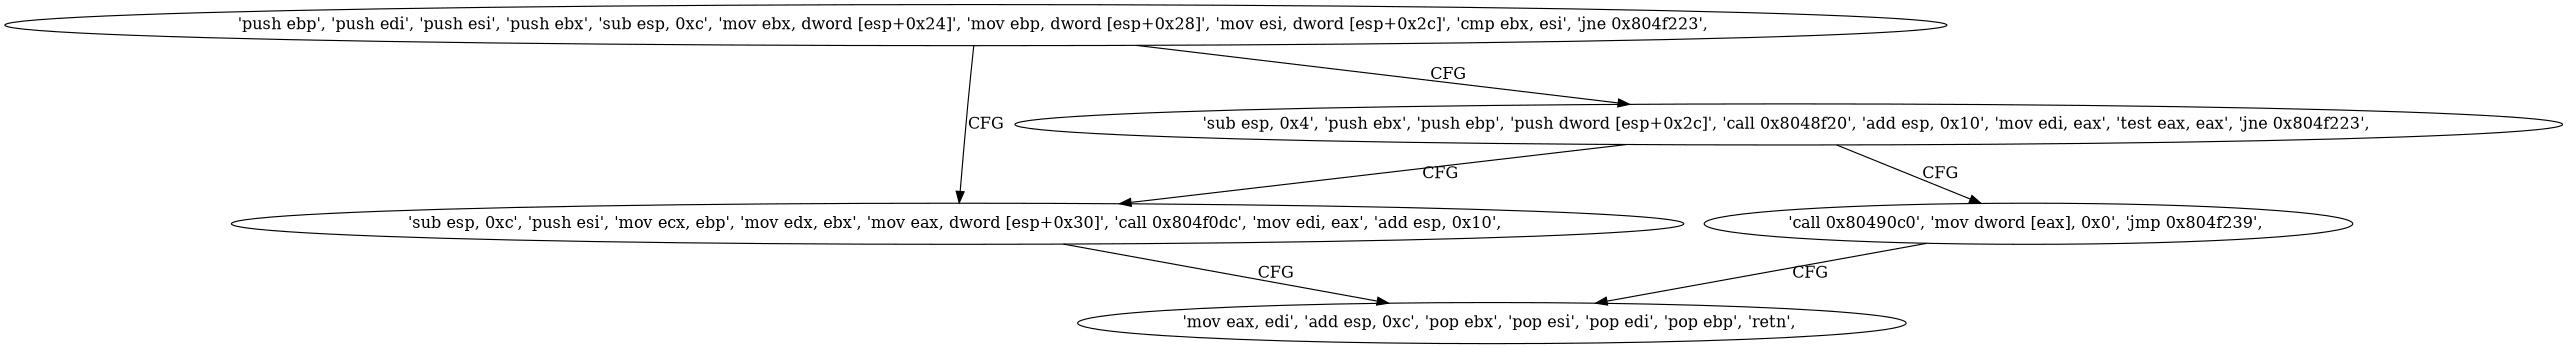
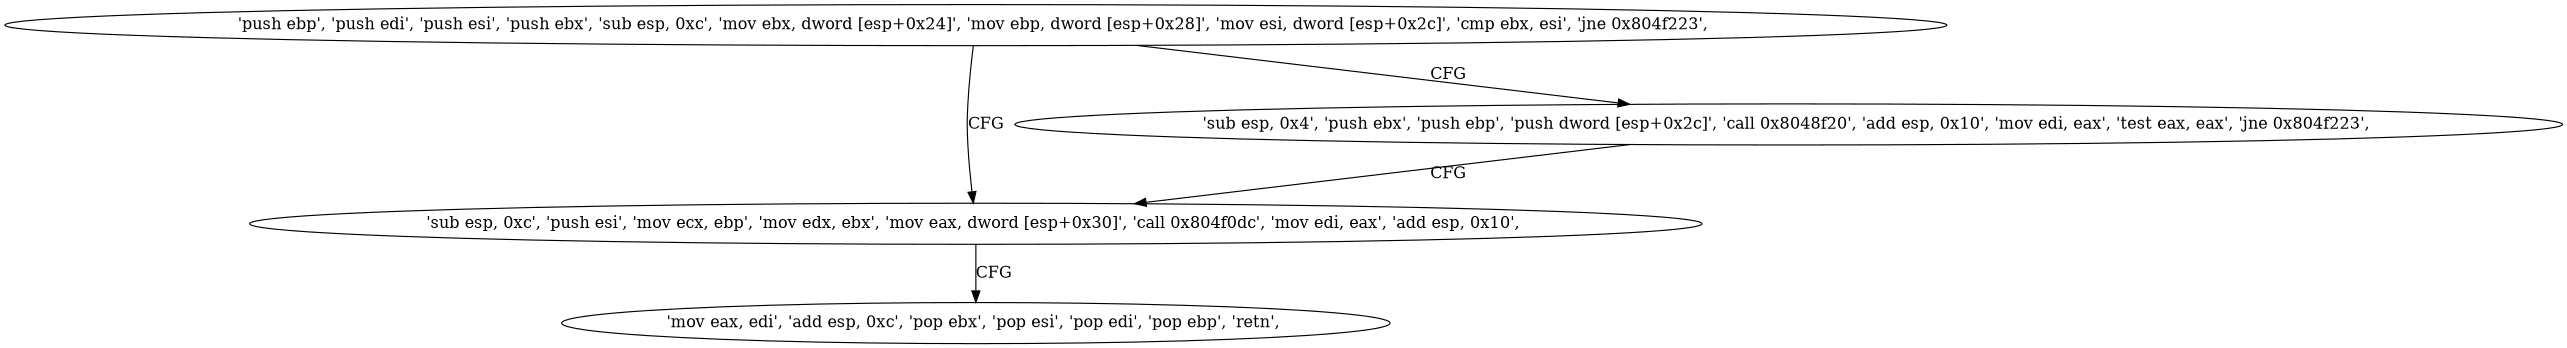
node "'call 0x80490c0', 'mov dword [eax], 0x0', 'jmp 0x804f239',": removed
